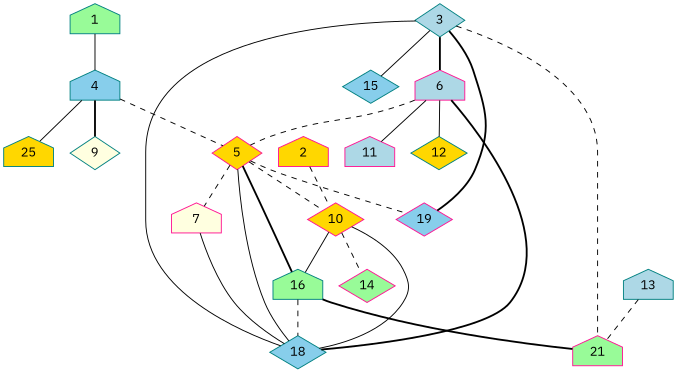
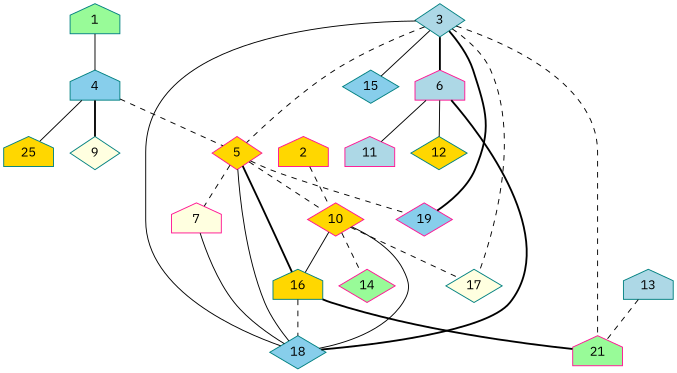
edge "6" -- "5": now "3" -- "5"
node "16": fillcolor palegreen -> gold
node "17": added
